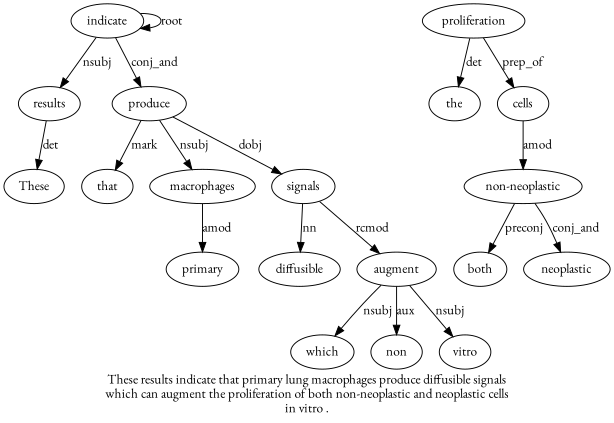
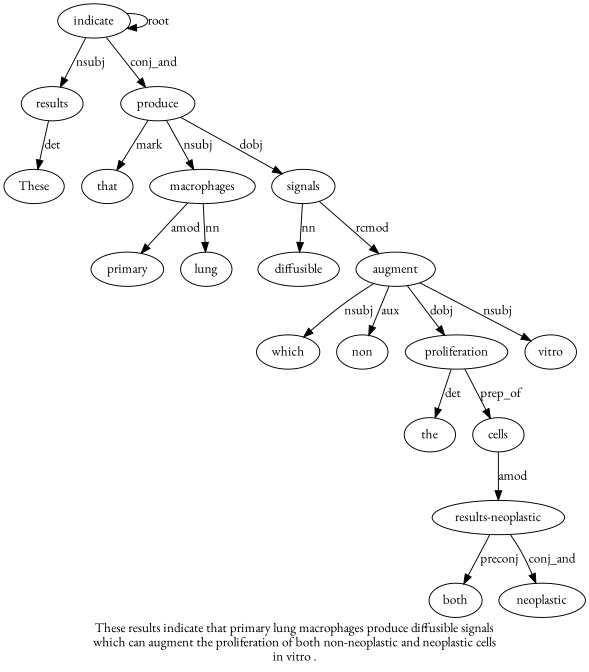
node "non-neoplastic": label "non-neoplastic" -> "results-neoplastic"
node "lung": added
edge "augment" -> "proliferation": added, label "dobj"
